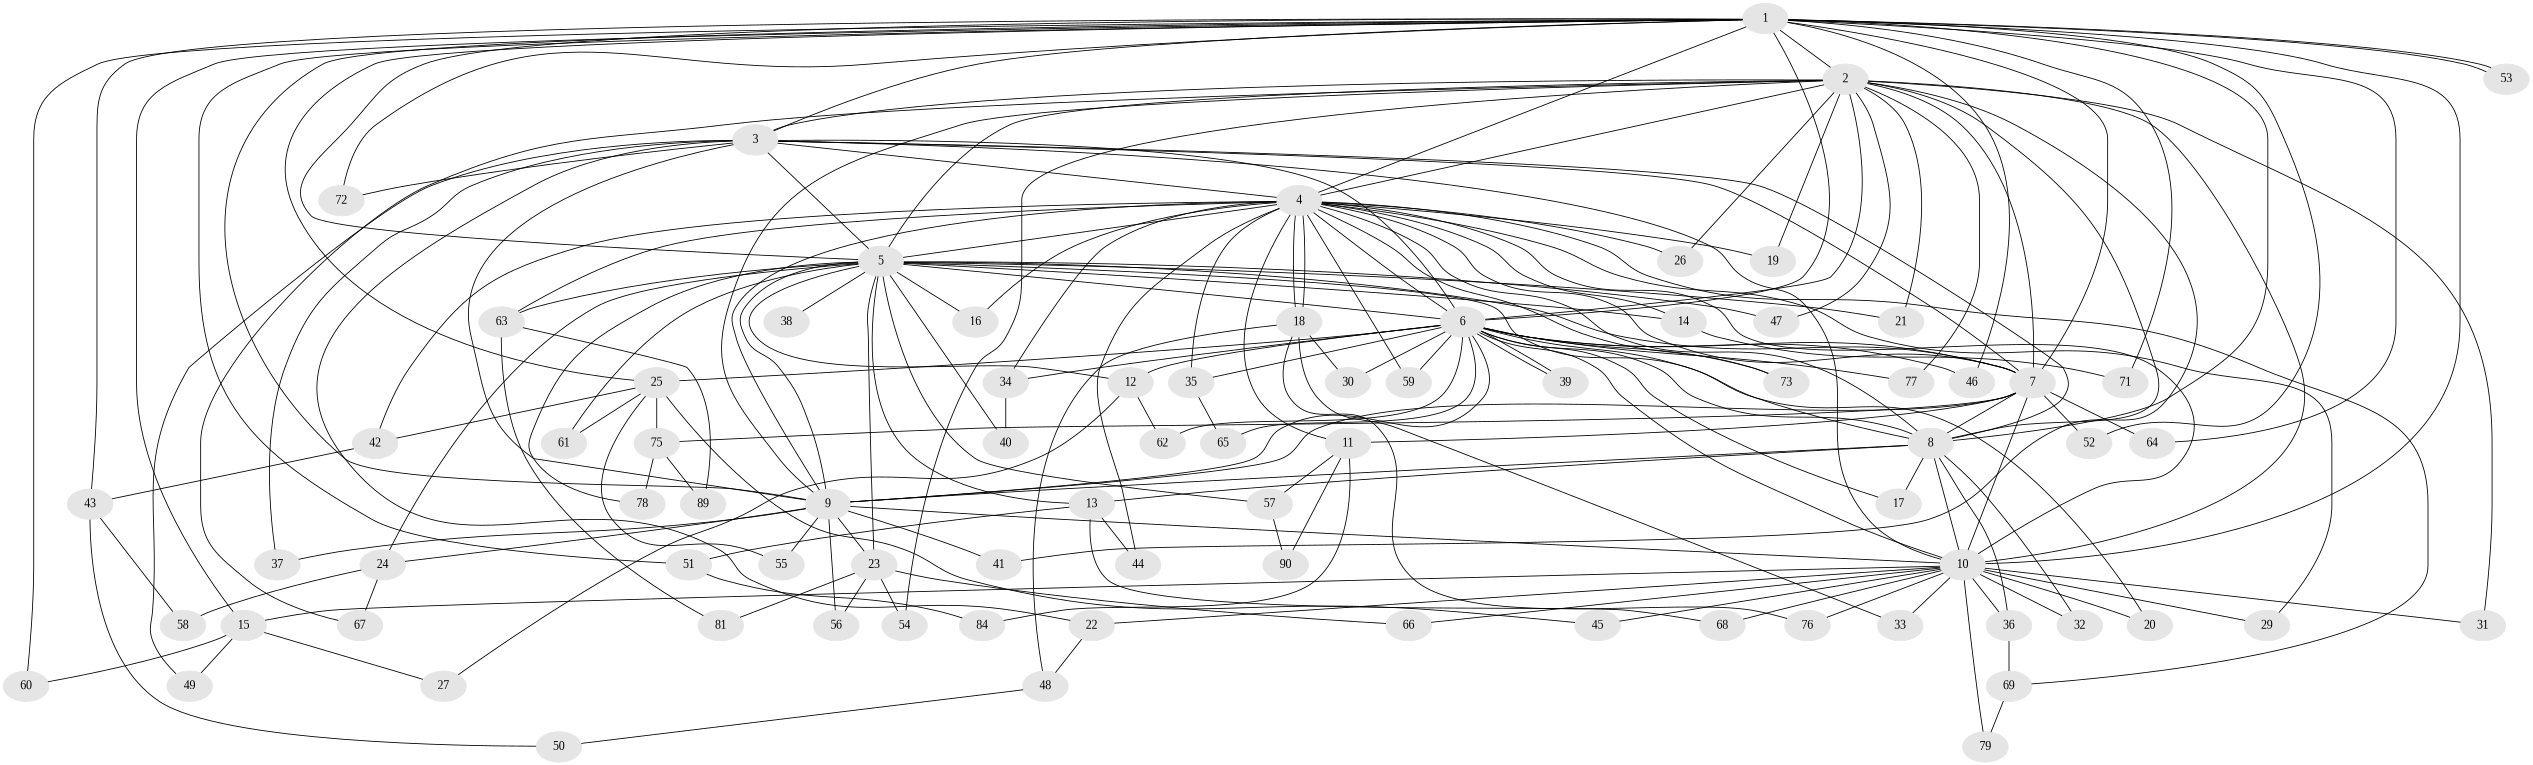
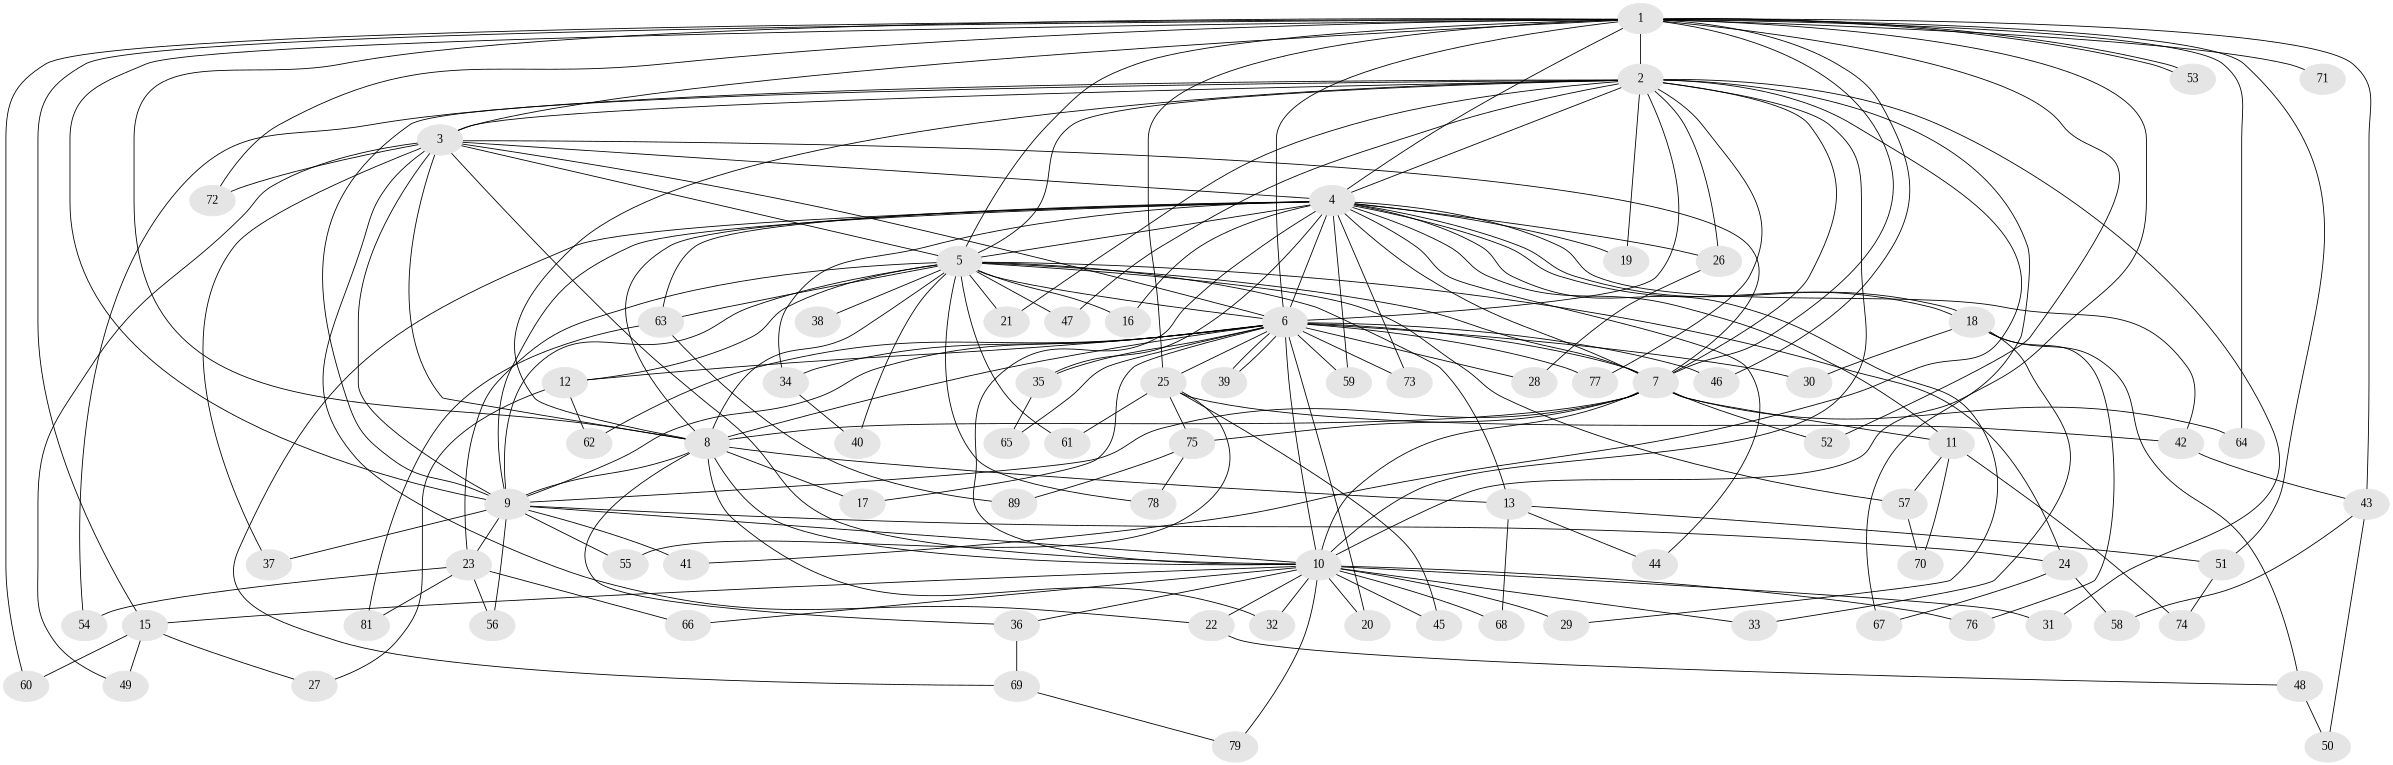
node "14": removed
node "28": added
node "90": label "90" -> "70"
node "84": label "84" -> "74"
